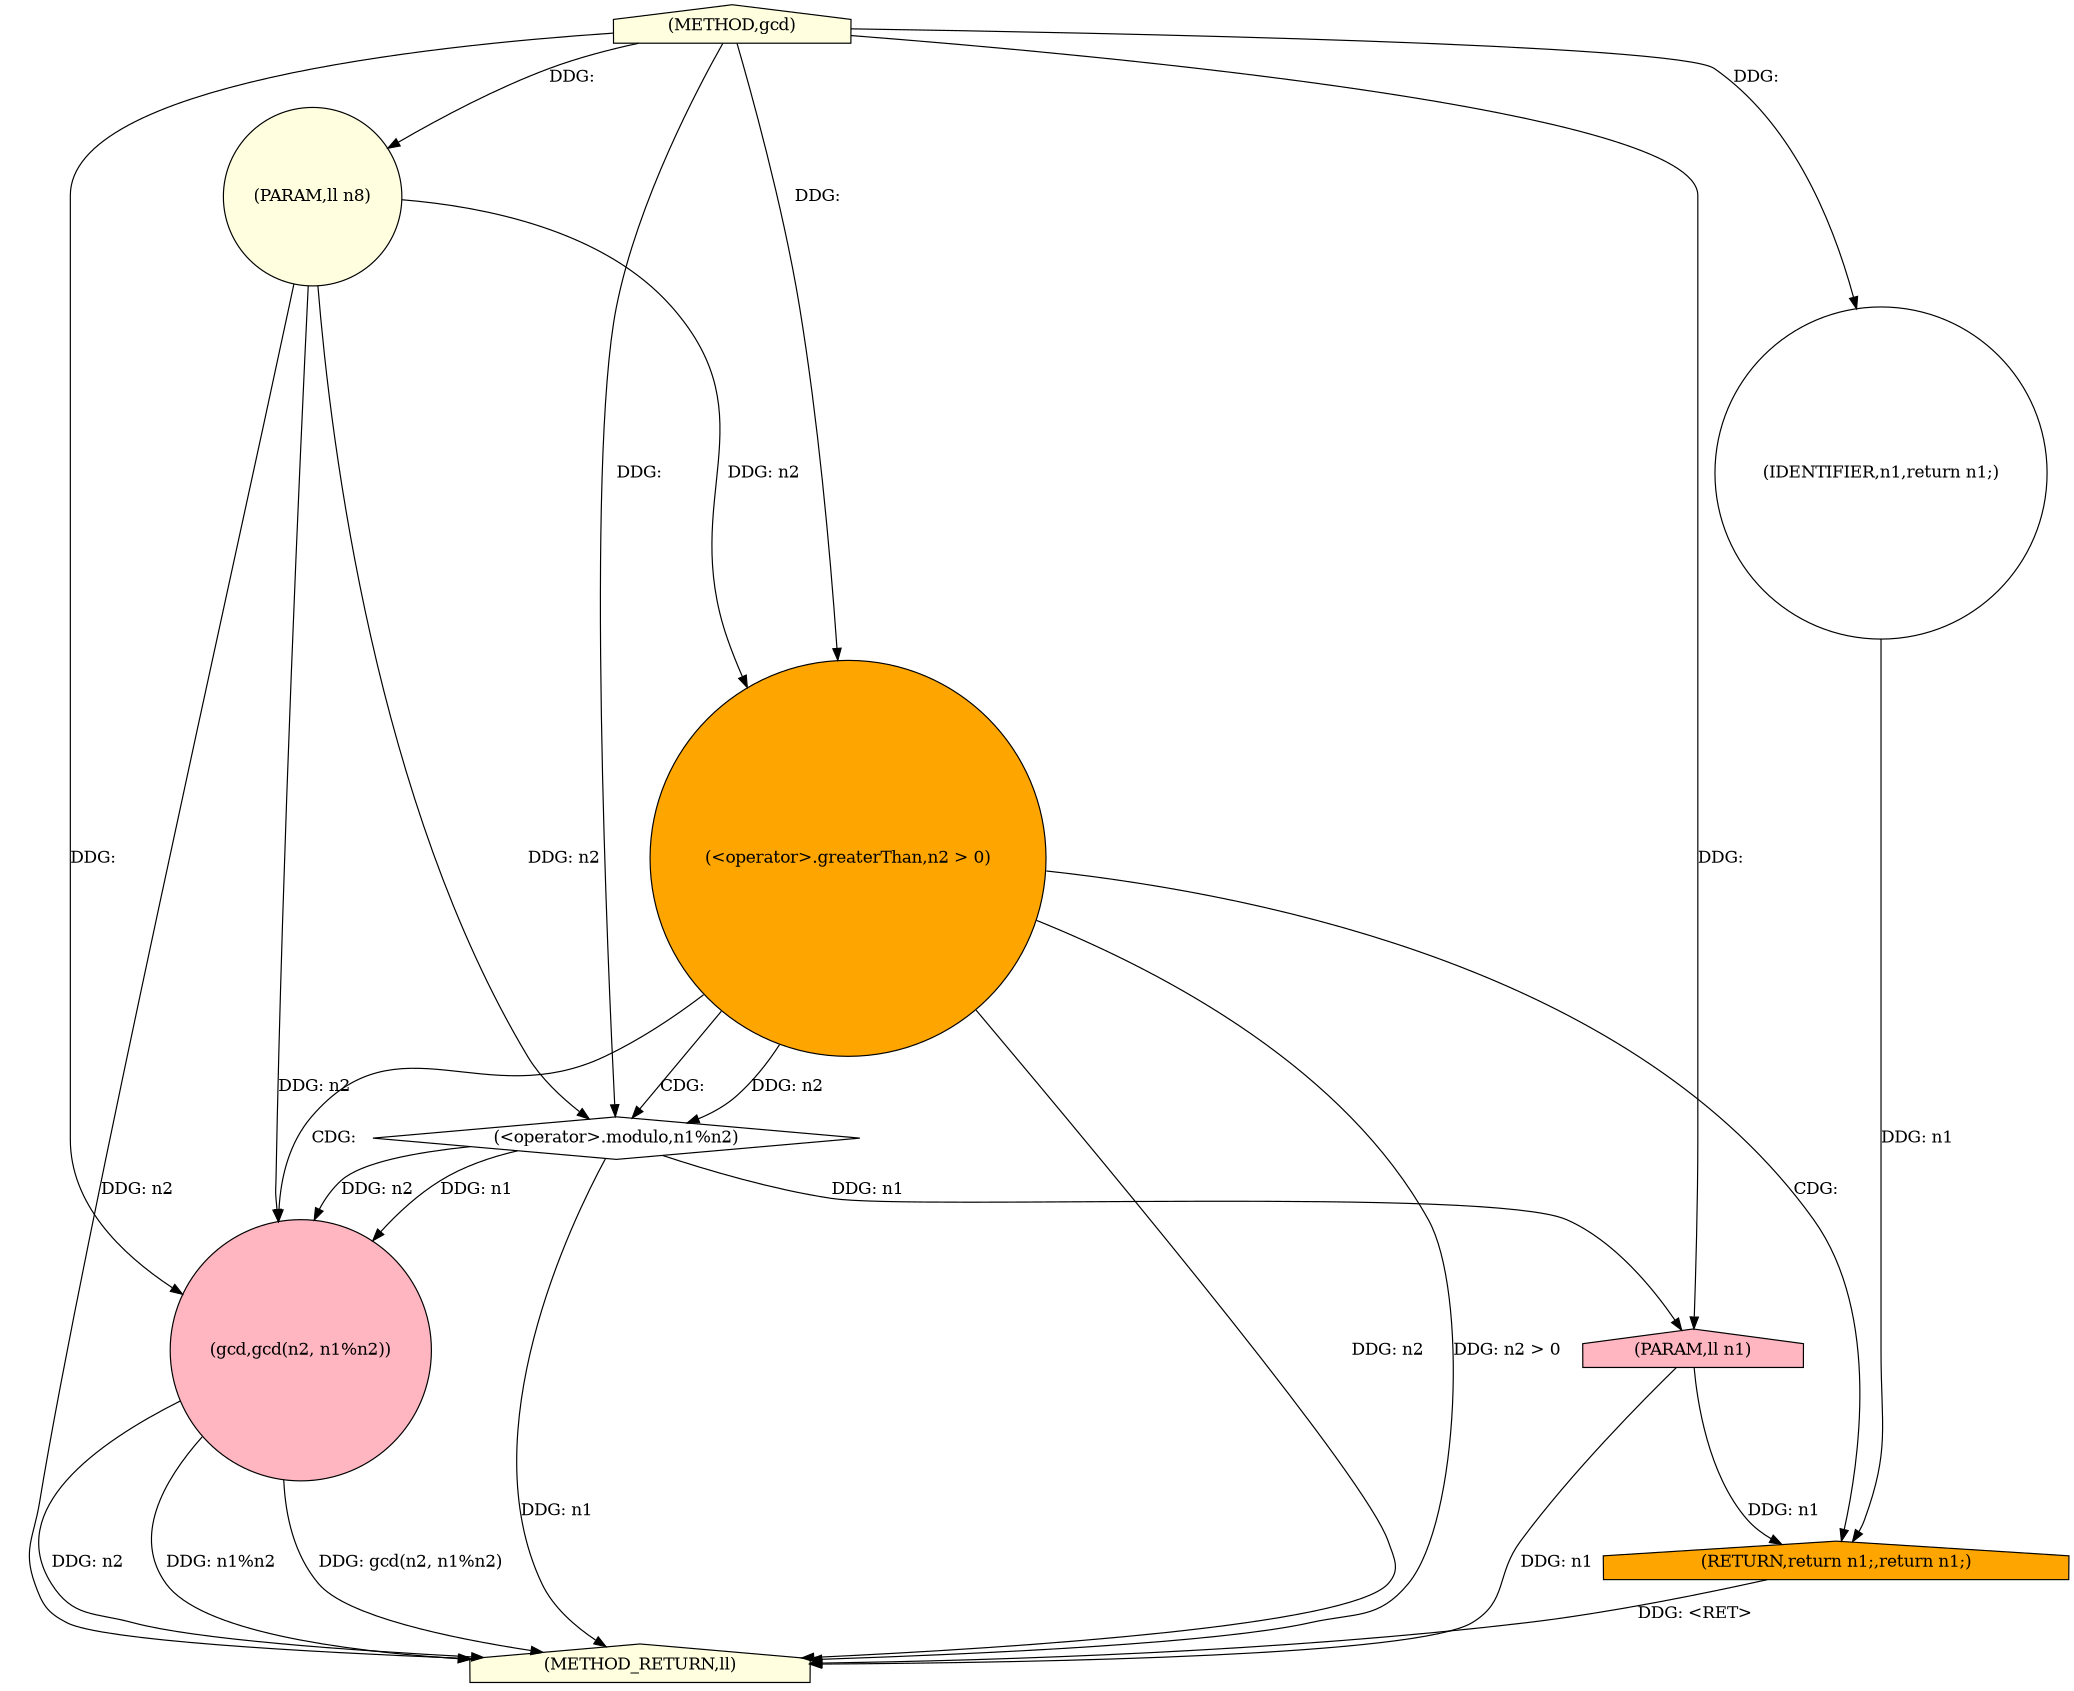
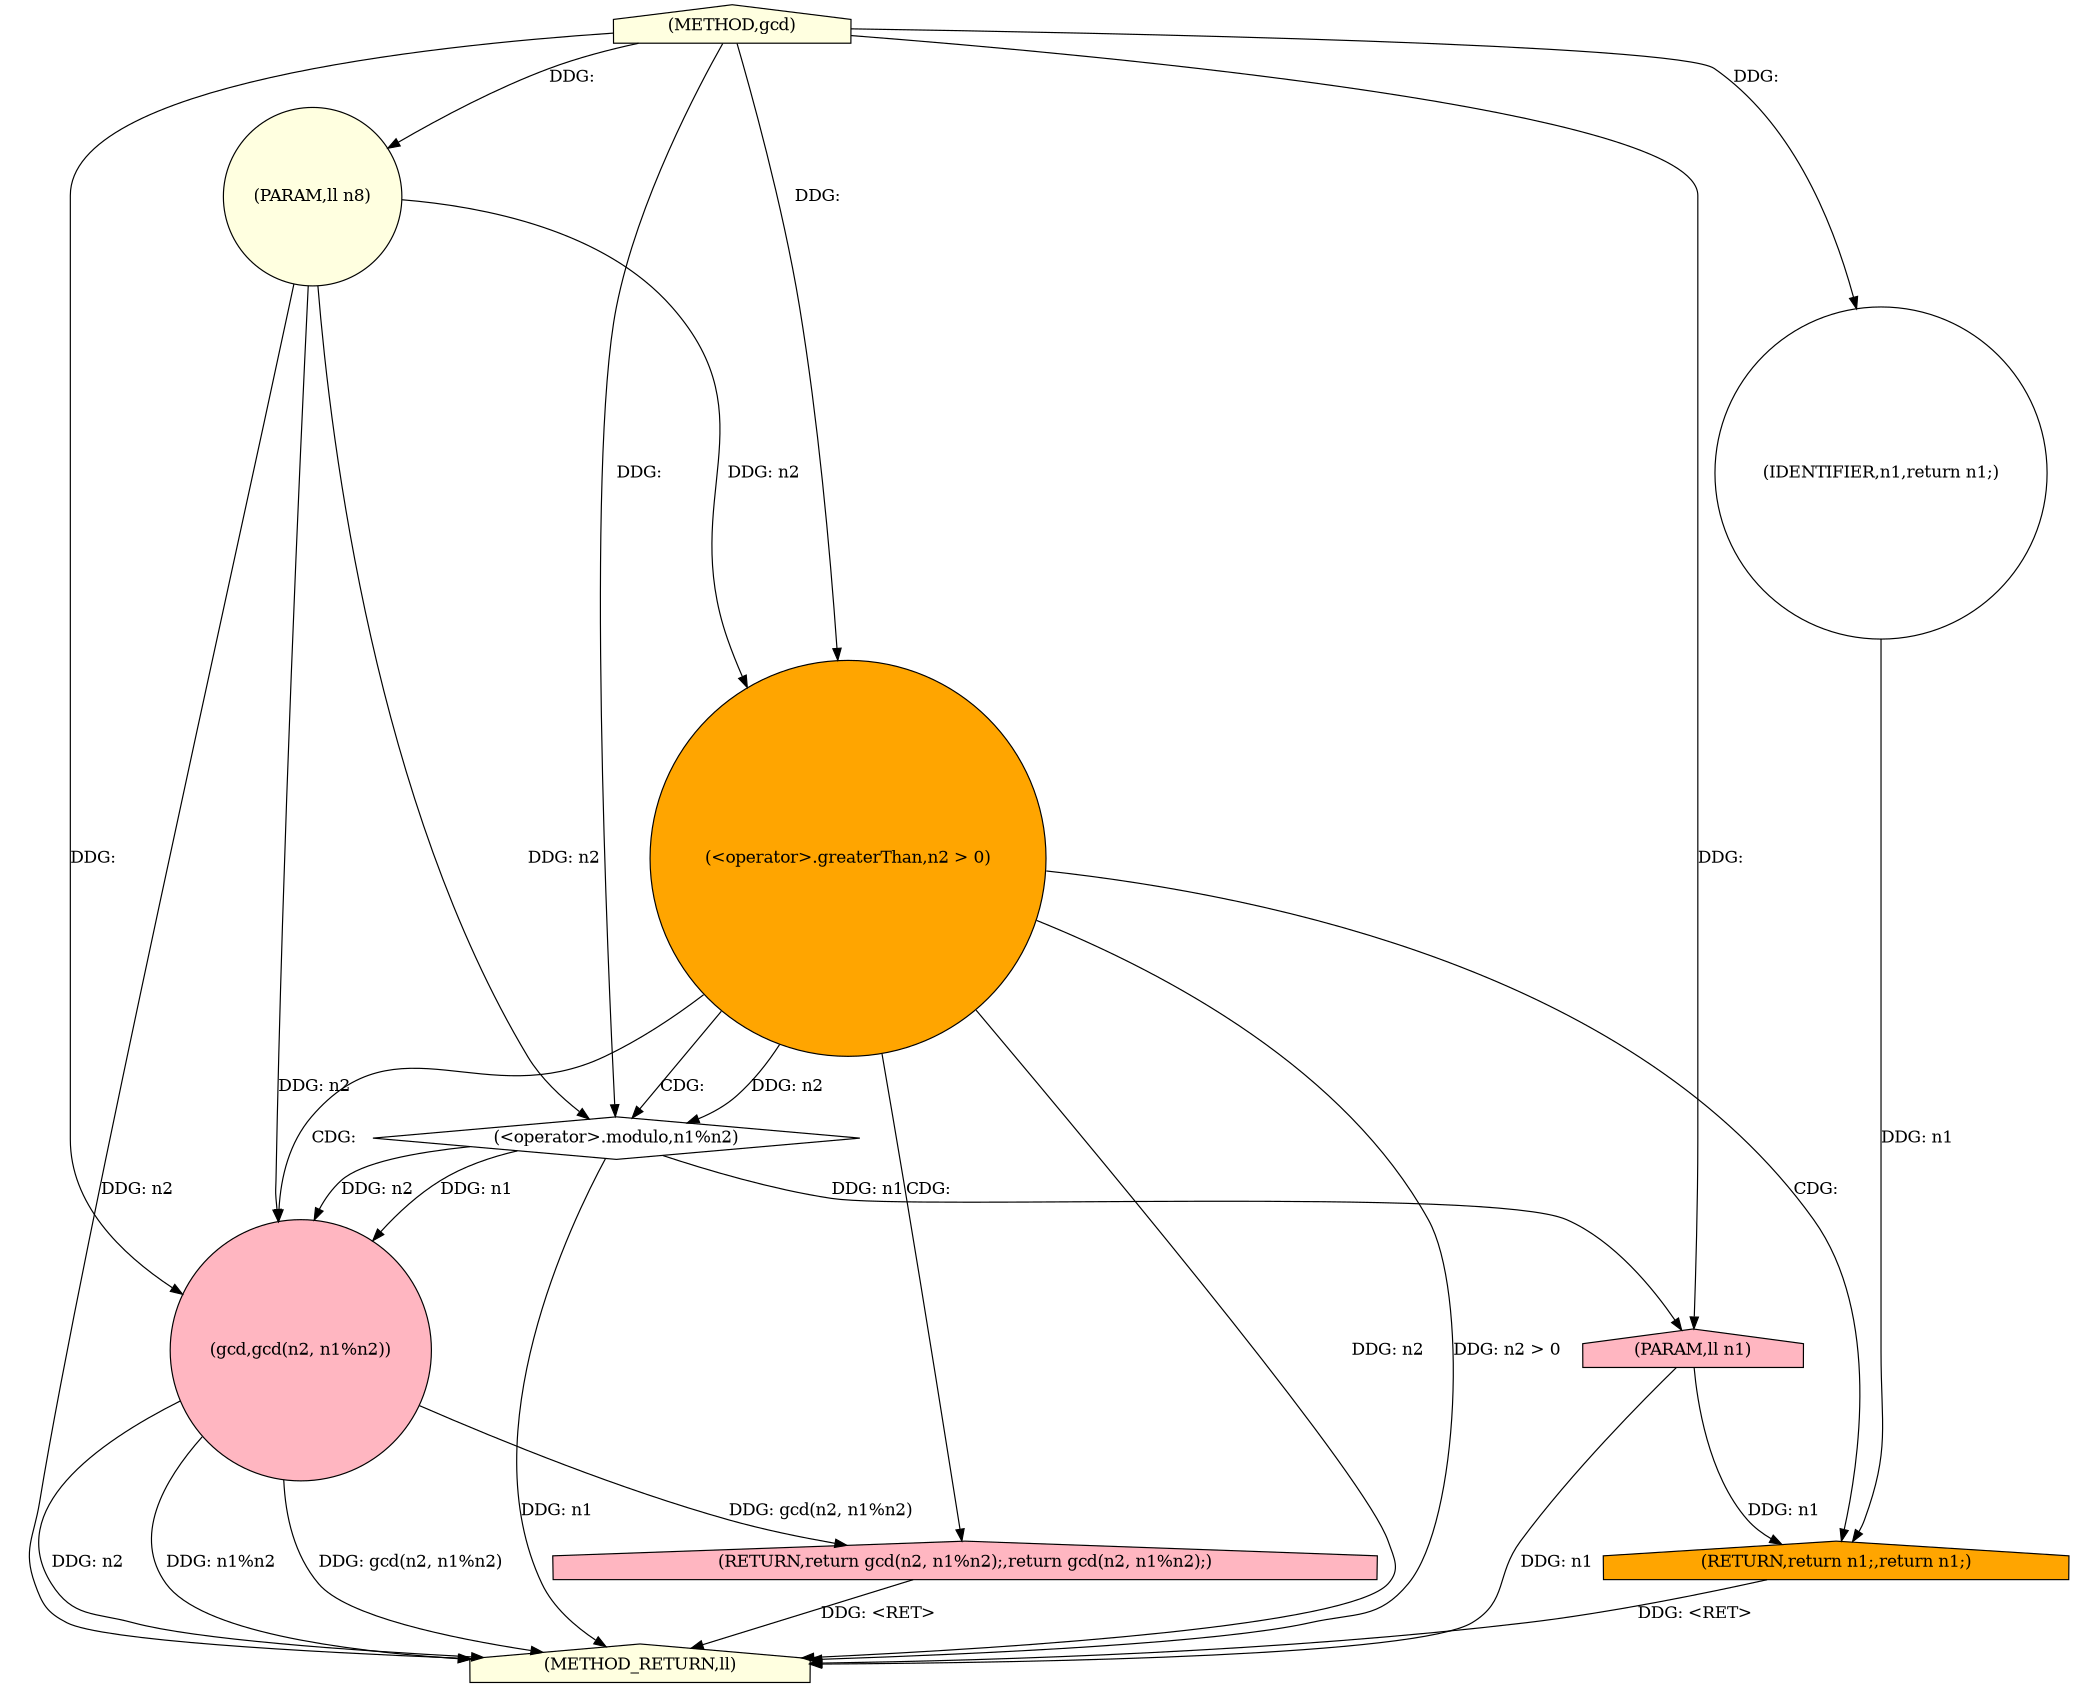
node "(RETURN,return gcd(n2, n1%n2);,return gcd(n2, n1%n2);)": added
